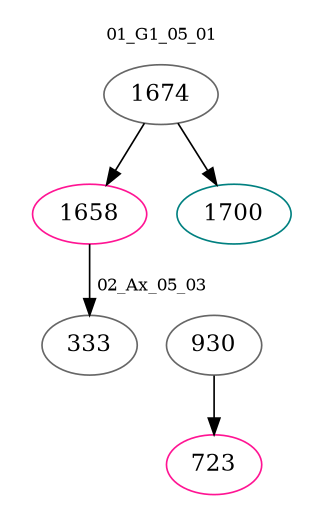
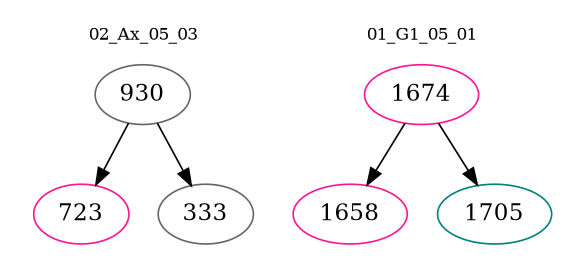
node "1674": color gray40 -> deeppink
node "1700": label "1700" -> "1705"
edge "1658" -> "333": now "930" -> "333"
